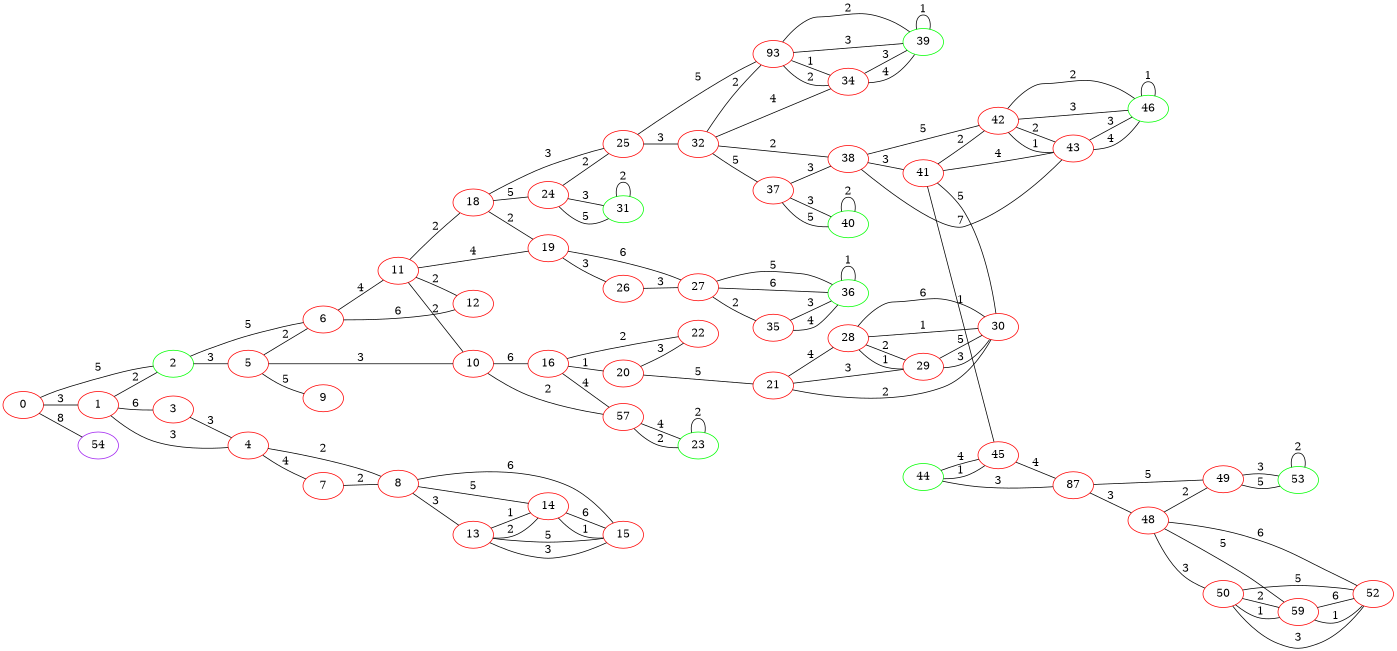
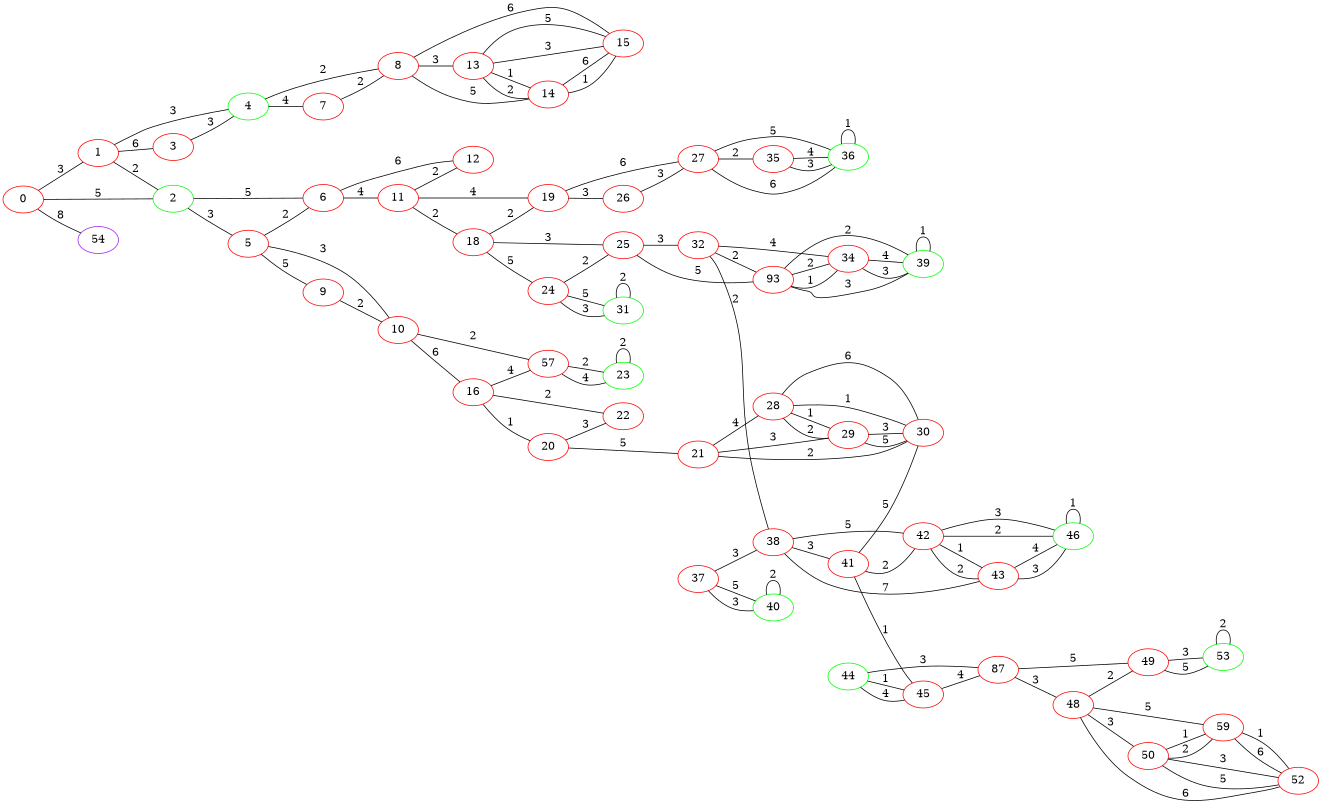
edge "43" -- "41": removed, label "4"
edge "32" -- "37": removed, label "5"
edge "11" -- "10": now "9" -- "10"
node "4": color red -> green
